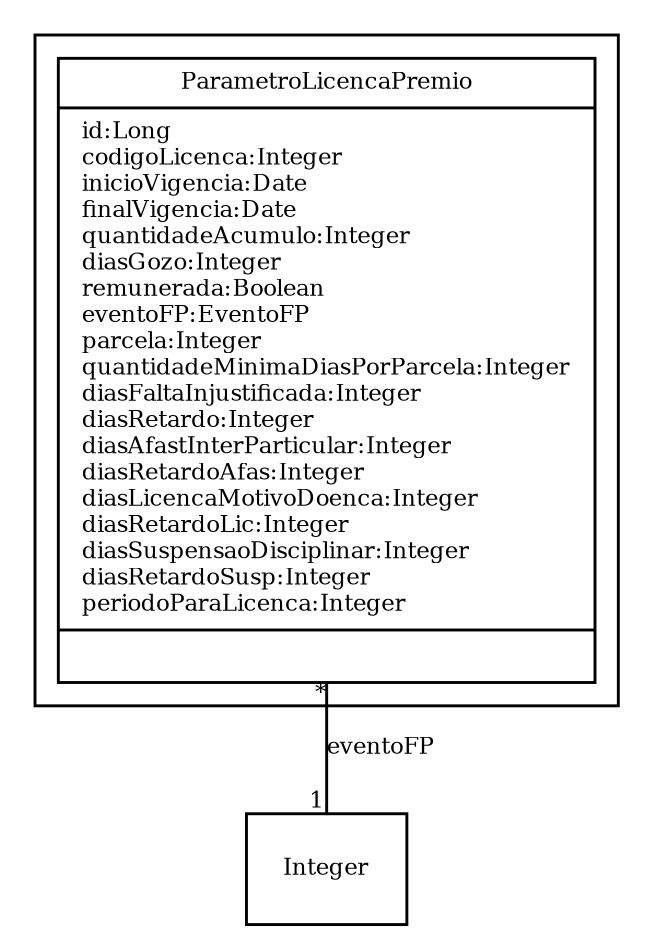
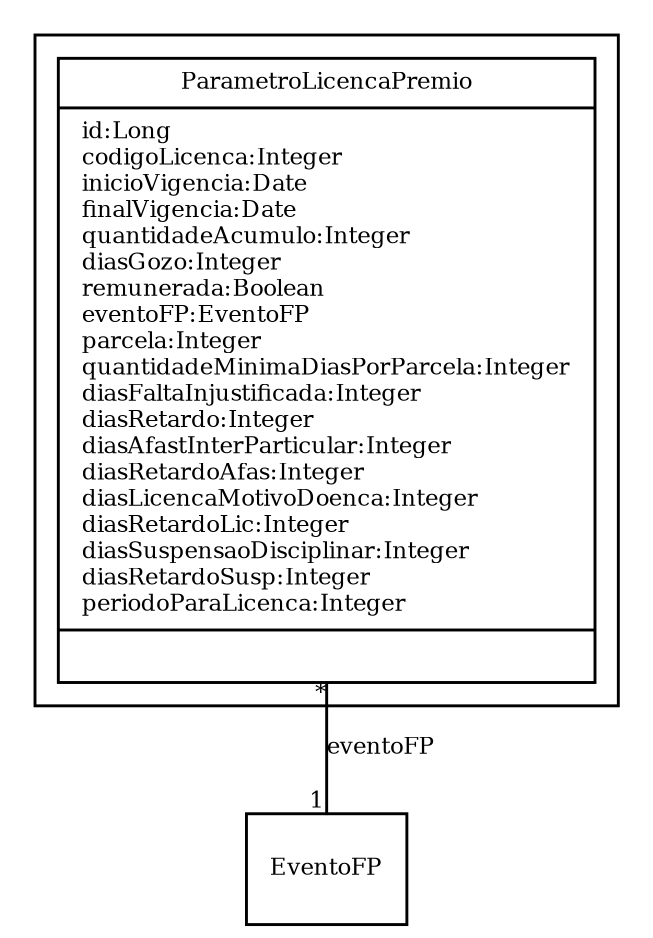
node "Integer": label "Integer" -> "EventoFP"
